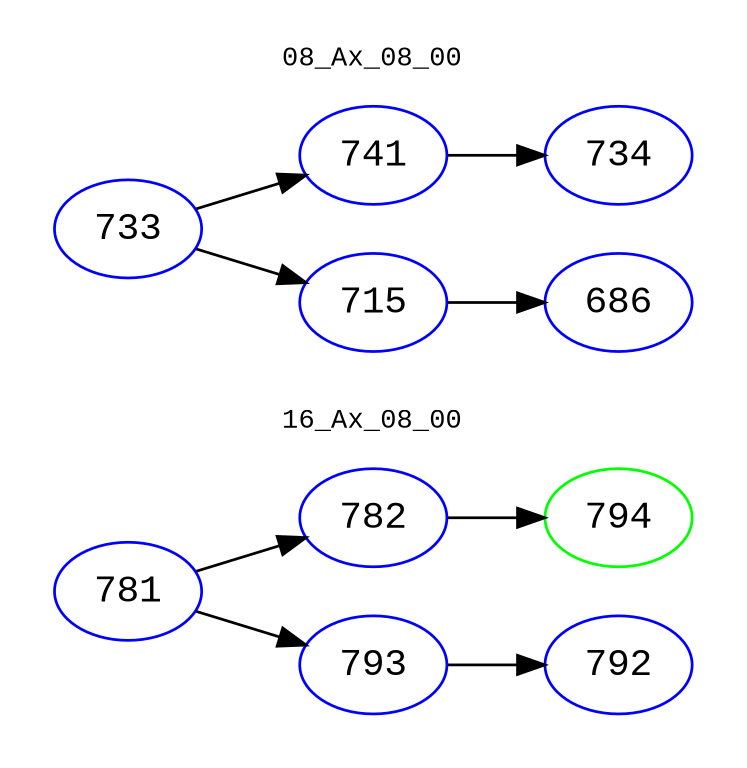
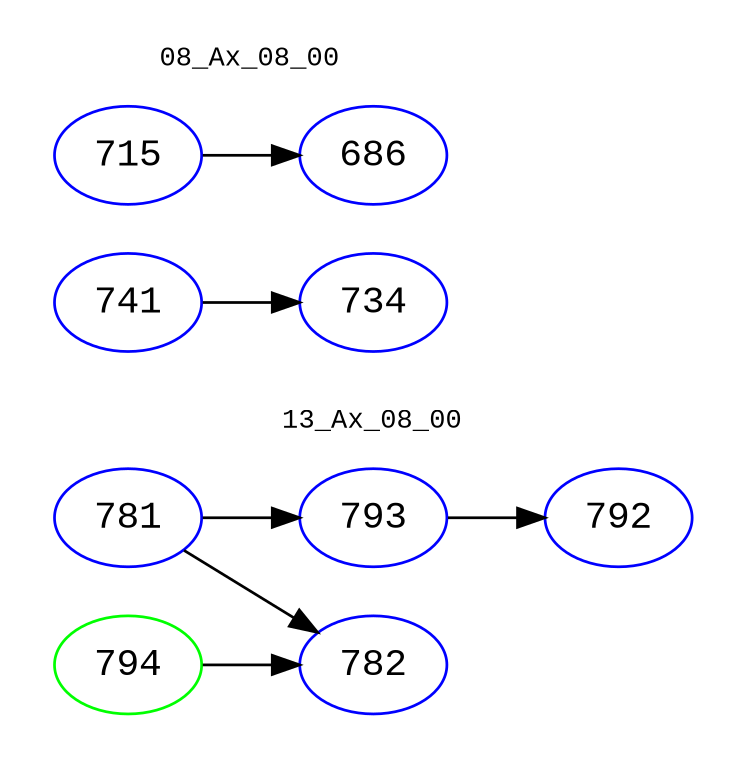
node "733": removed
cluster "16_Ax_08_00": label "16_Ax_08_00" -> "13_Ax_08_00"
edge "782" -> "794": reversed
